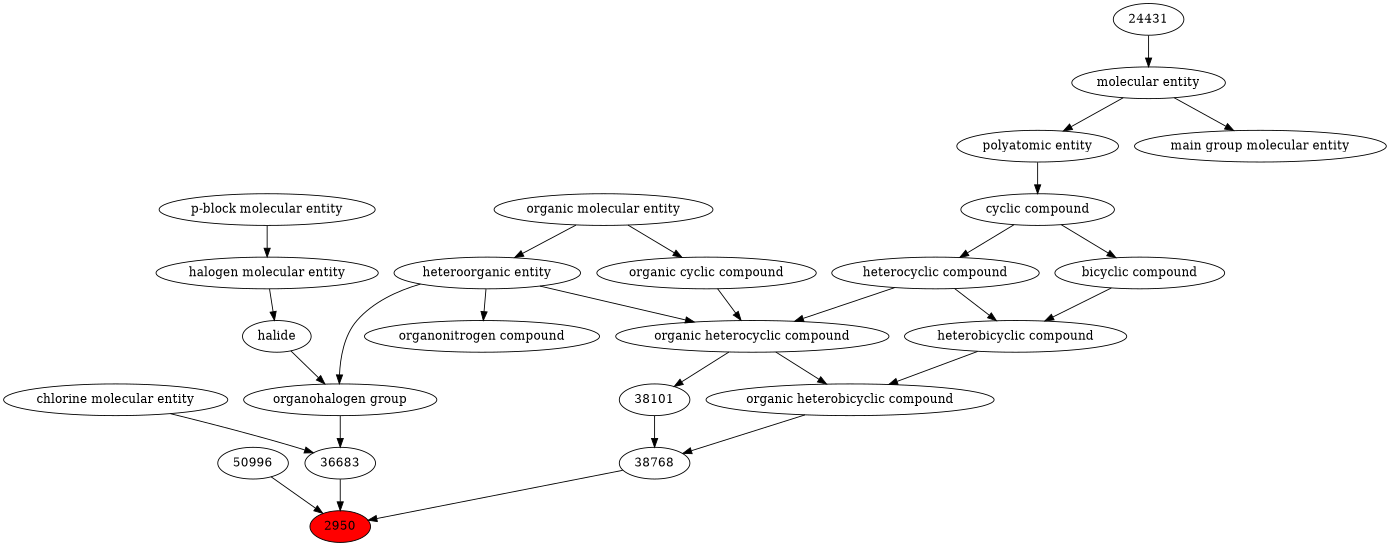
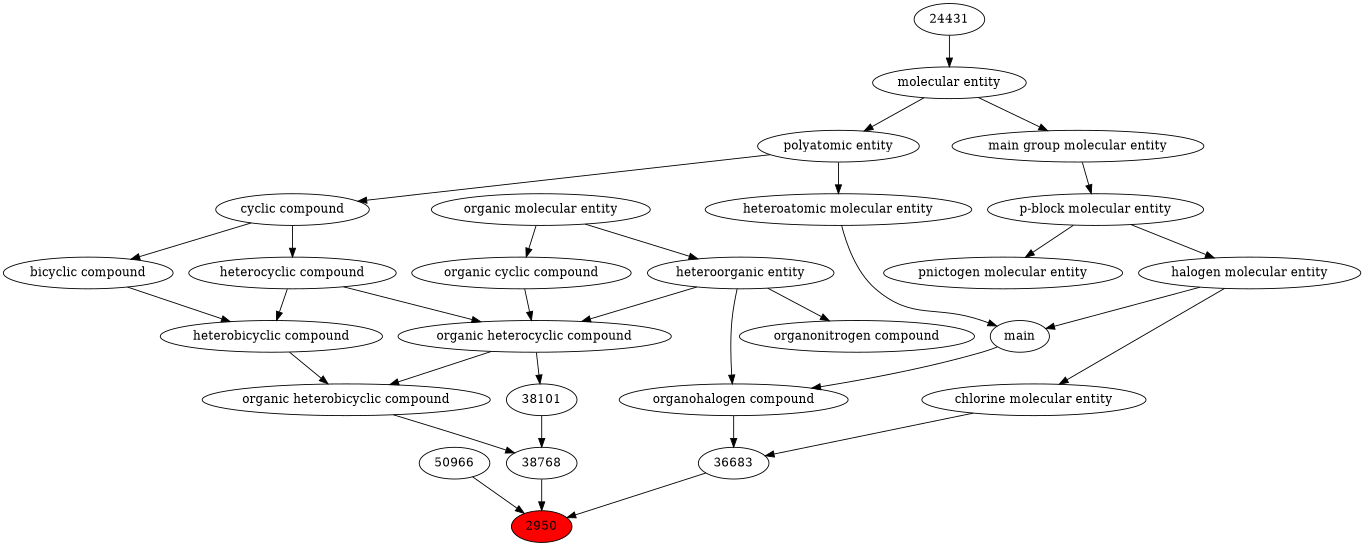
edge "main group molecular entity" -> "p-block molecular entity": added
node "heteroatomic molecular entity": added
node "pnictogen molecular entity": added
edge "halogen molecular entity" -> "chlorine molecular entity": added
node "halide": label "halide" -> "main"
node "organohalogen group": label "organohalogen group" -> "organohalogen compound"
node "50996": label "50996" -> "50966"
